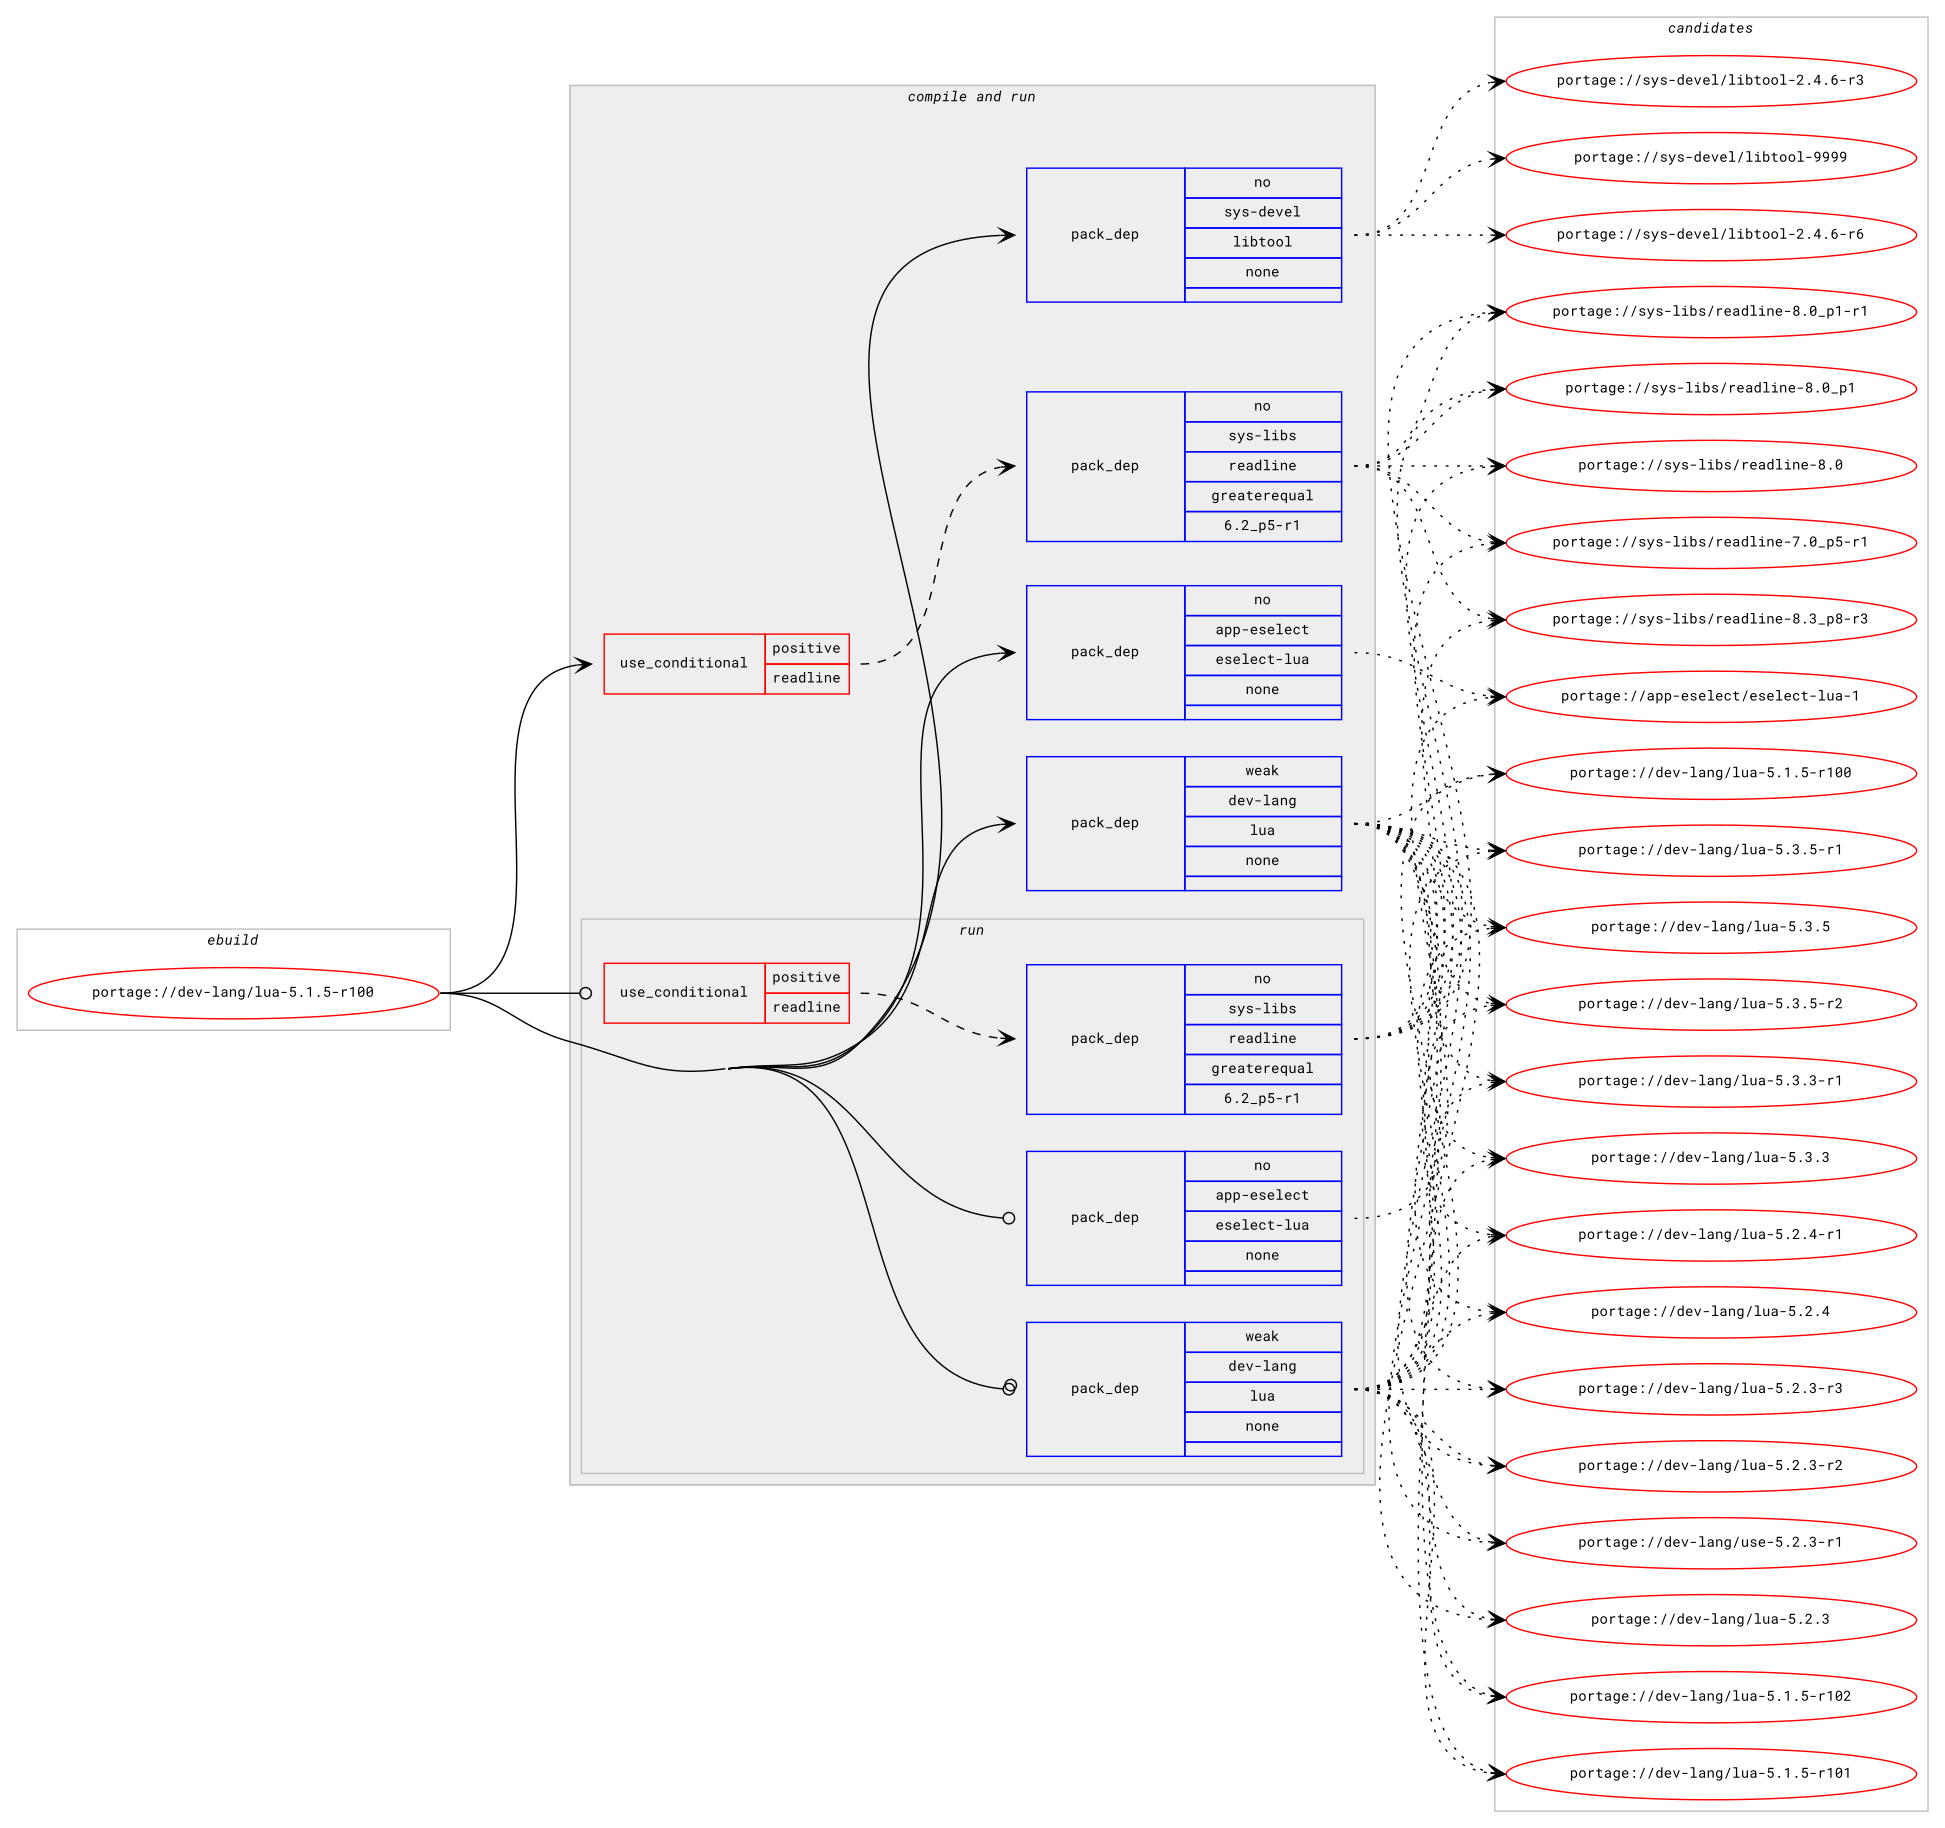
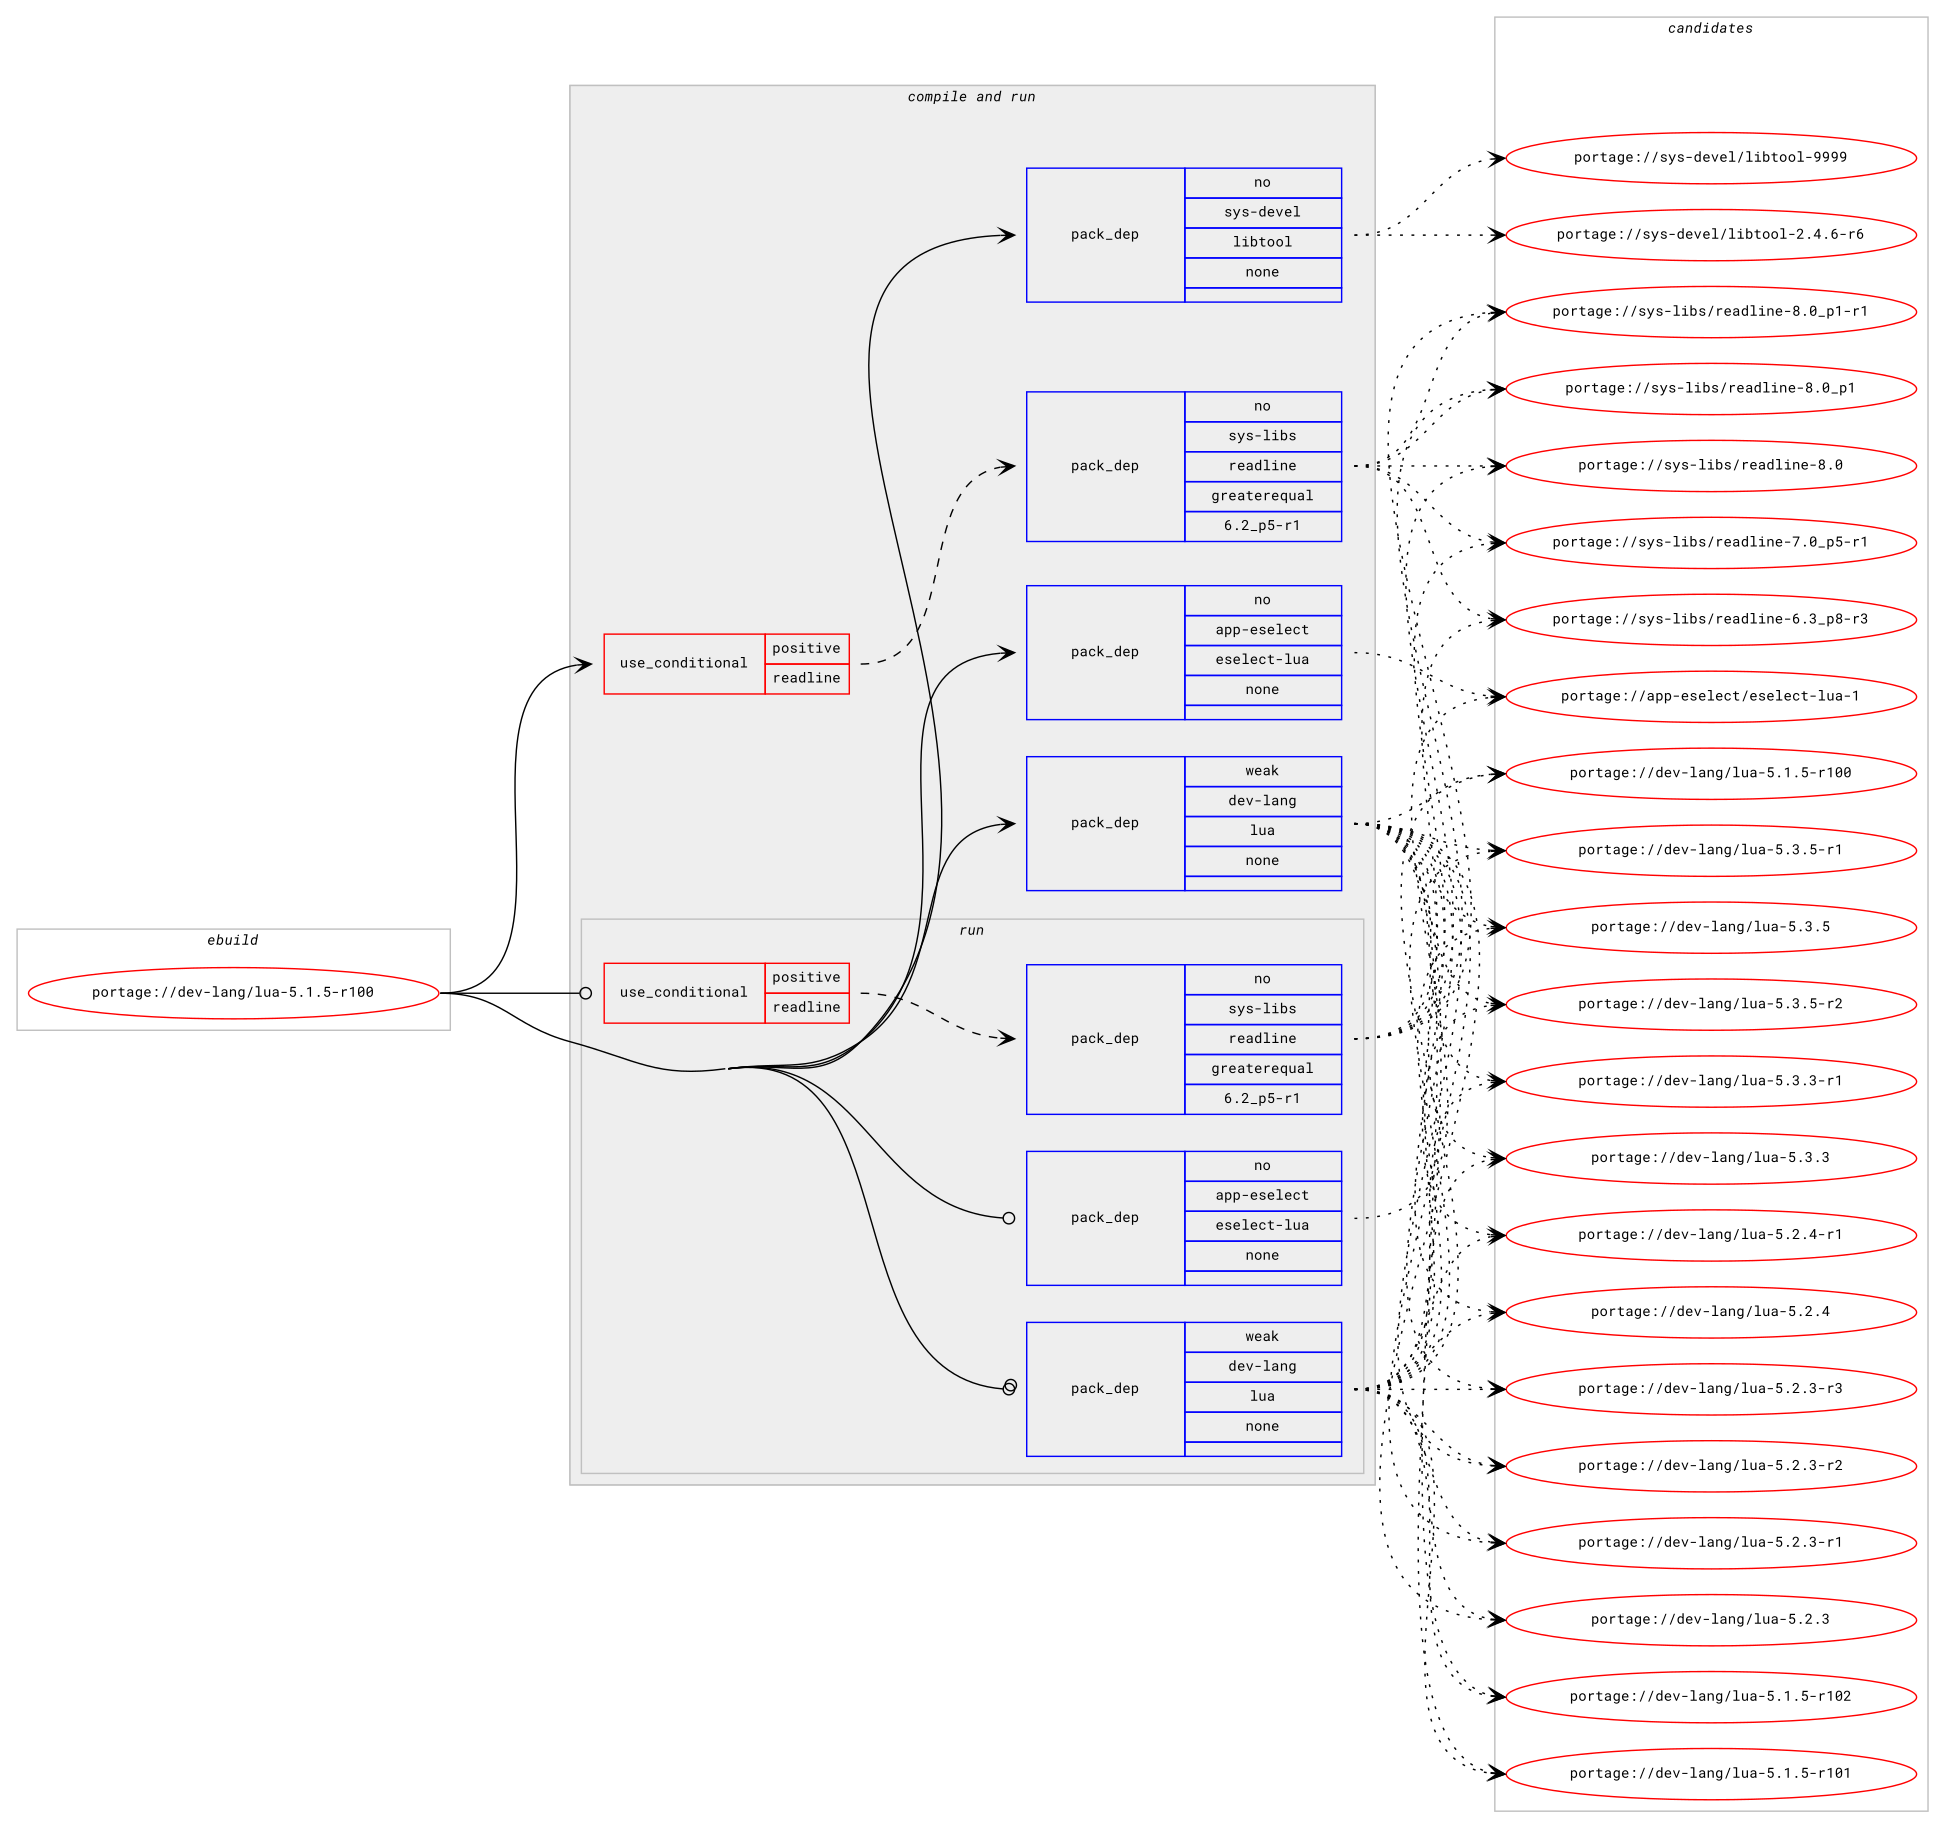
node "portage://sys-devel/libtool-2.4.6-r3": removed
node "portage://sys-libs/readline-8.3_p8-r3": label "portage://sys-libs/readline-8.3_p8-r3" -> "portage://sys-libs/readline-6.3_p8-r3"
node "portage://dev-lang/use-5.2.3-r1": label "portage://dev-lang/use-5.2.3-r1" -> "portage://dev-lang/lua-5.2.3-r1"
